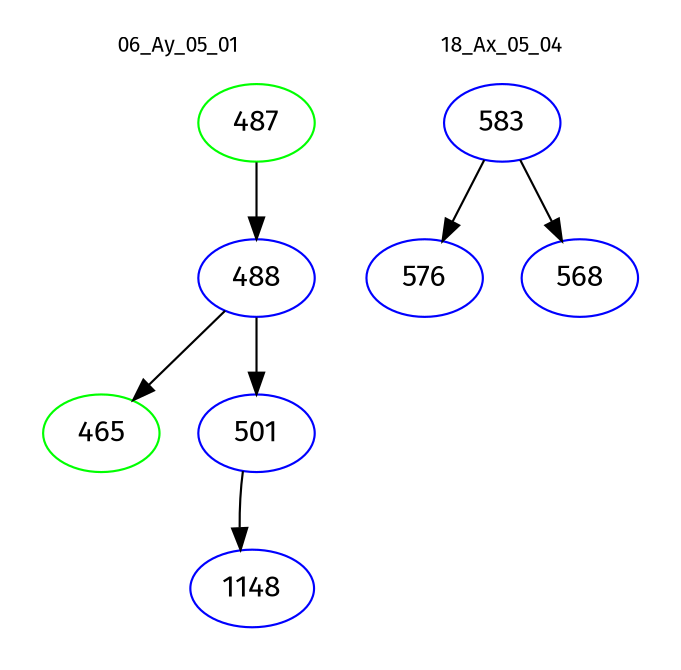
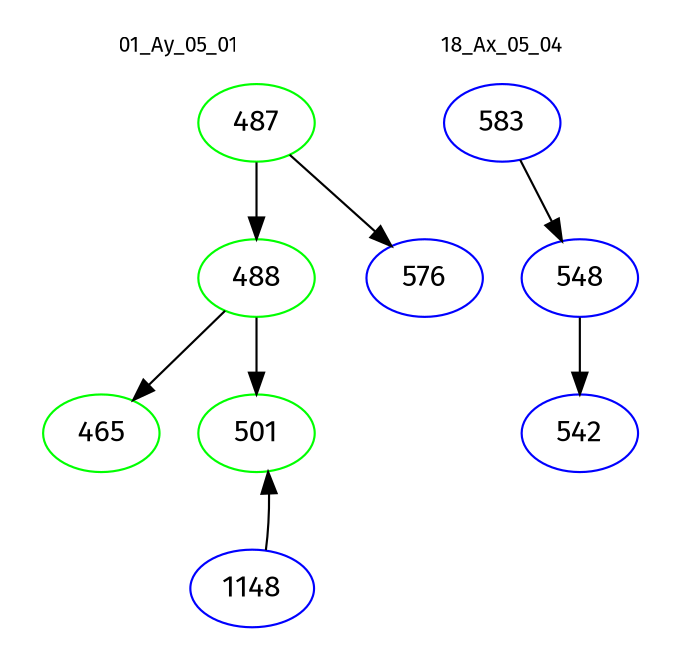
cluster "06_Ay_05_01": label "06_Ay_05_01" -> "01_Ay_05_01"
edge "583" -> "576": now "487" -> "576"
node "488": color blue -> green
node "568": label "568" -> "548"
node "501": color blue -> green
node "542": added
edge "501" -> "1148": reversed
